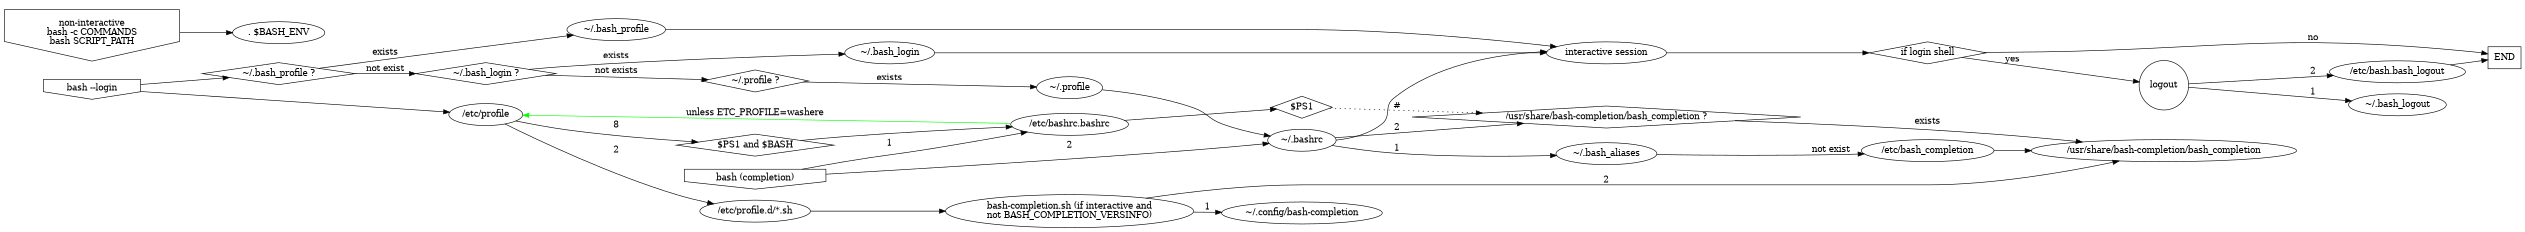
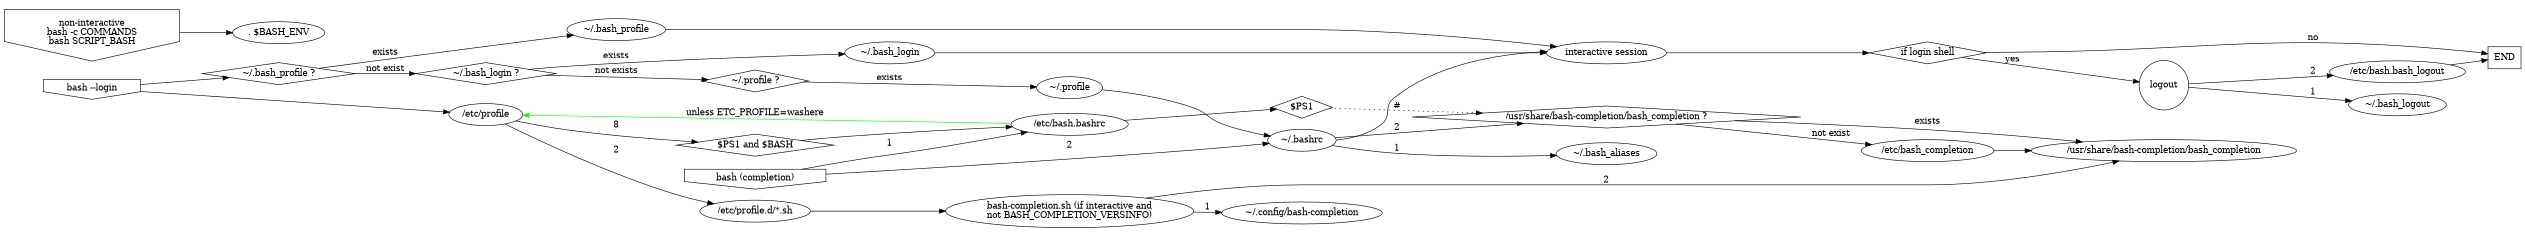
node "non-interactive bash -c COMMANDS bash SCRIPT_PATH": label "non-interactive bash -c COMMANDS bash SCRIPT_PATH" -> "non-interactive bash -c COMMANDS bash SCRIPT_BASH"
node "/etc/bashrc.bashrc": label "/etc/bashrc.bashrc" -> "/etc/bash.bashrc"
edge "~/.bash_aliases" -> "/etc/bash_completion": now "/usr/share/bash-completion/bash_completion ?" -> "/etc/bash_completion"
